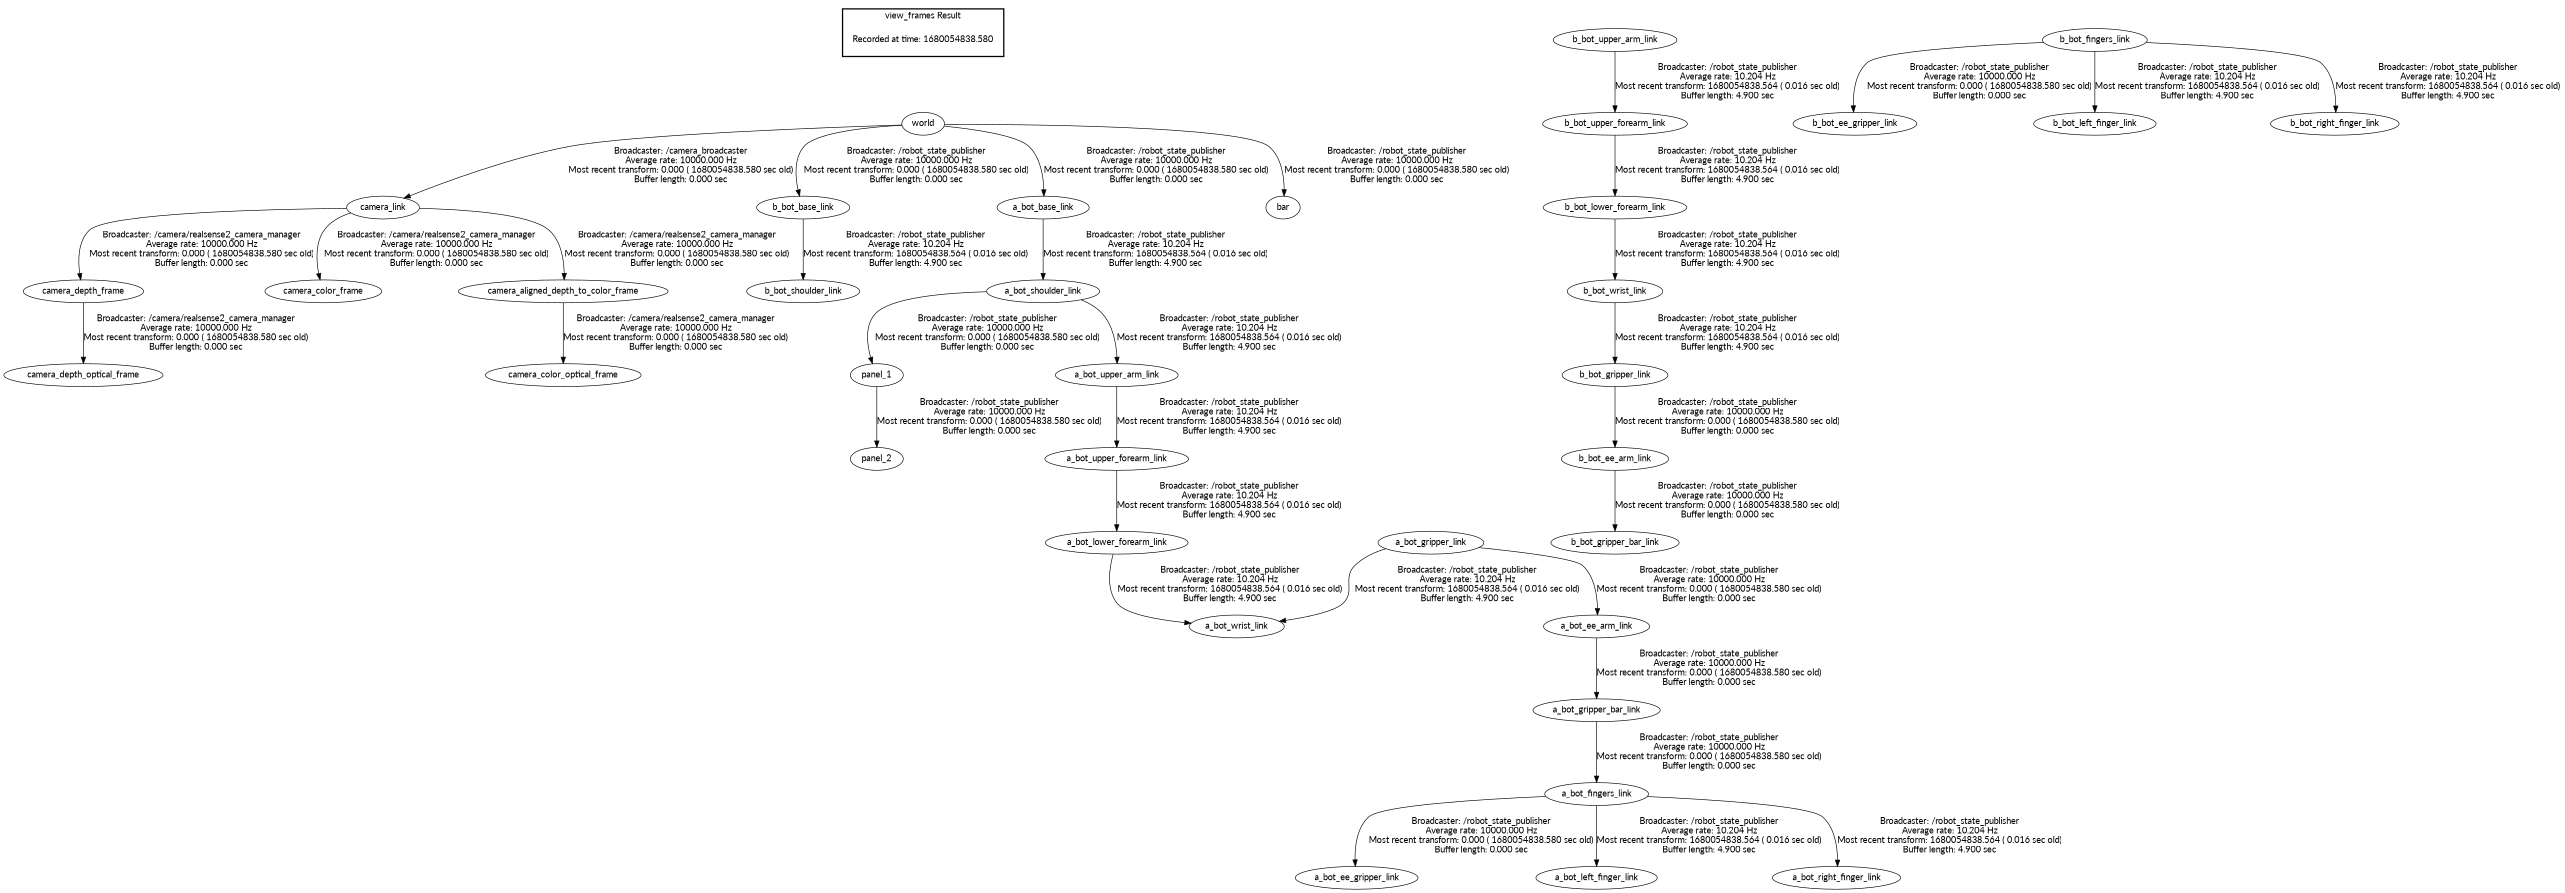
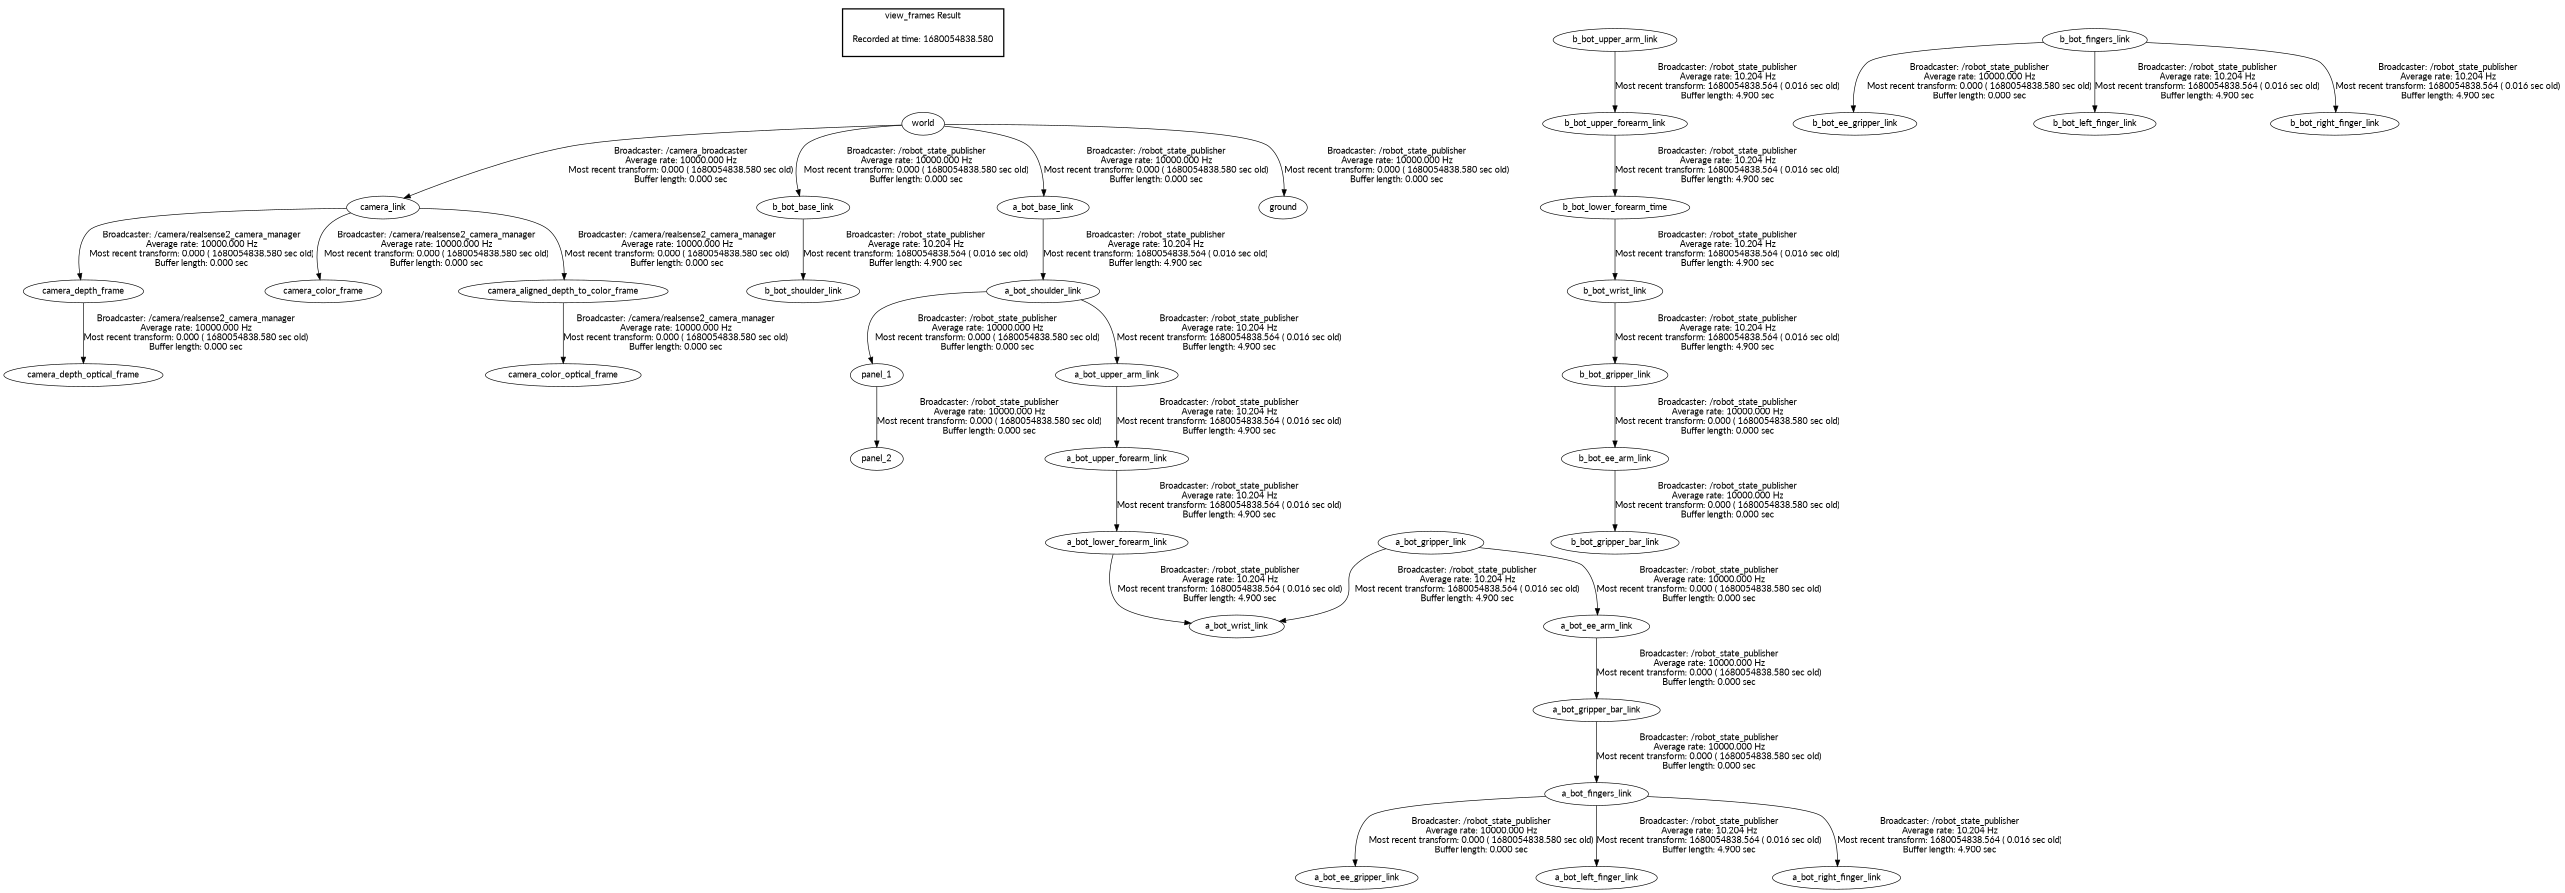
node "bar": label "bar" -> "ground"
node "b_bot_lower_forearm_link": label "b_bot_lower_forearm_link" -> "b_bot_lower_forearm_time"
